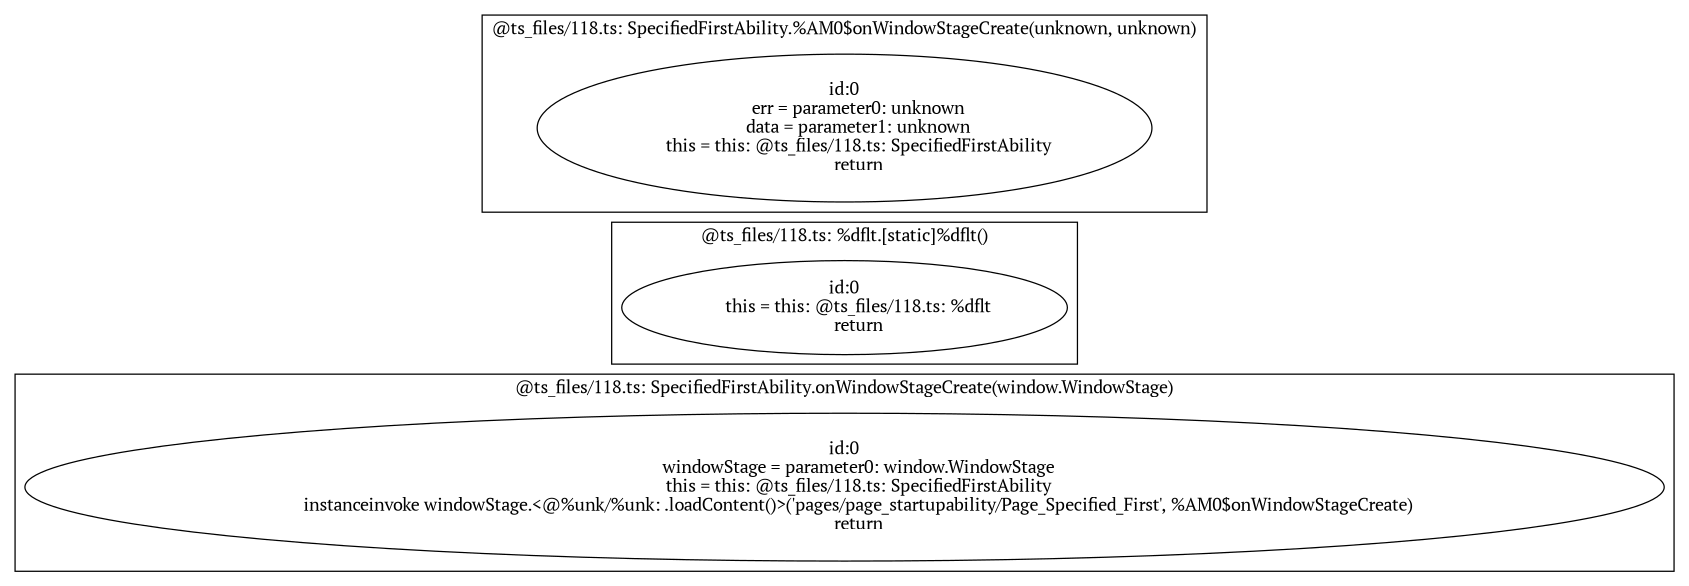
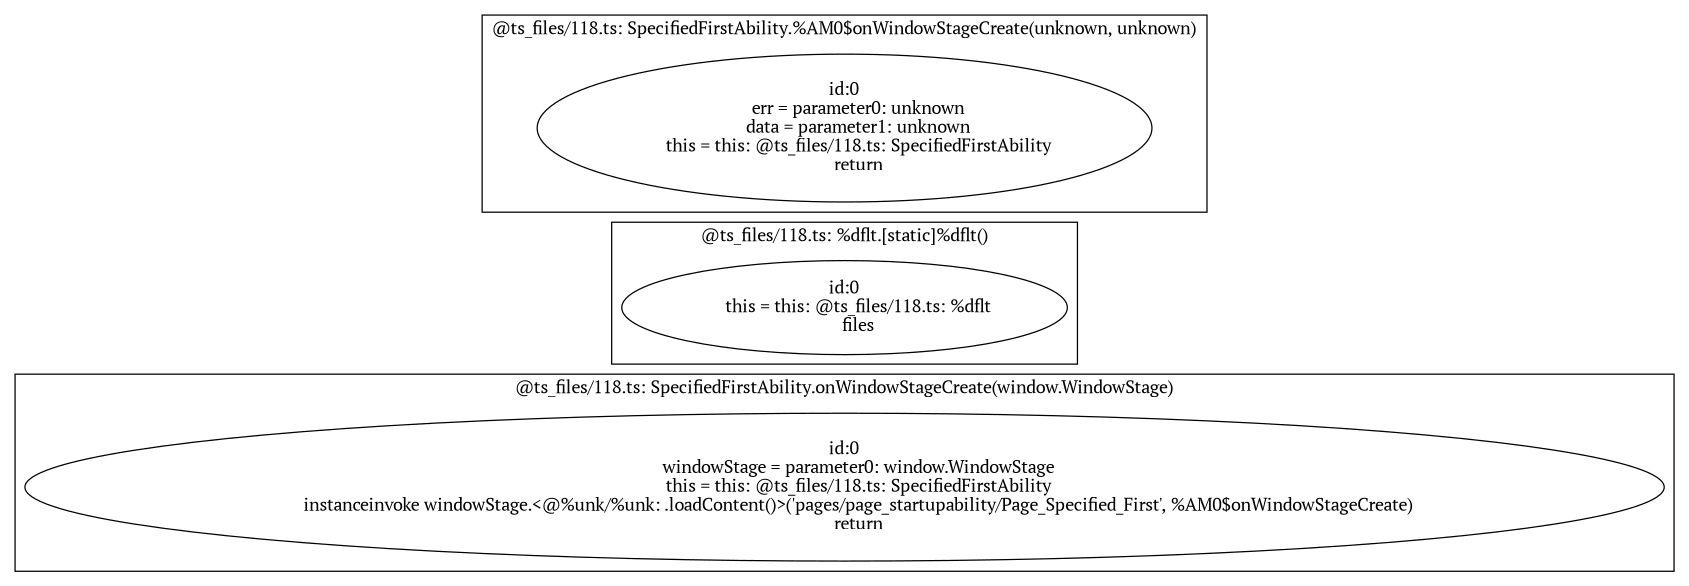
node "id:0 this = this: @ts_files/118.ts: %dflt return": label "id:0 this = this: @ts_files/118.ts: %dflt return" -> "id:0 this = this: @ts_files/118.ts: %dflt files"
